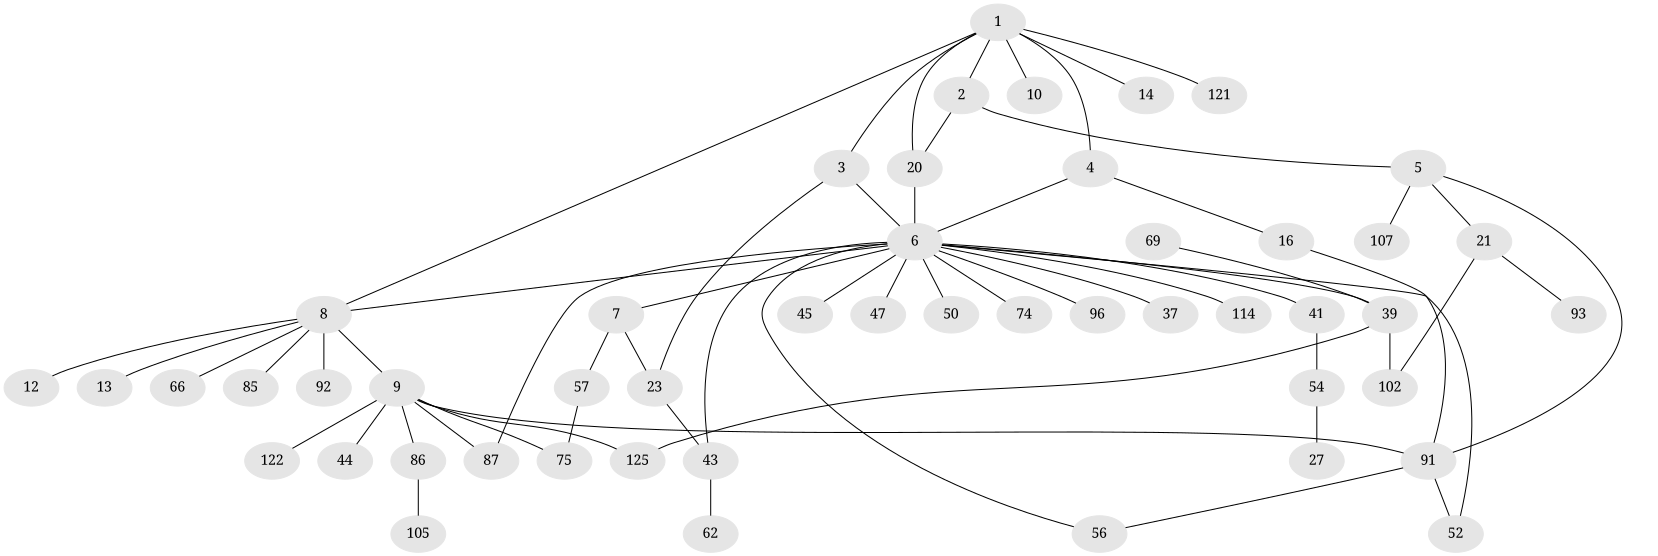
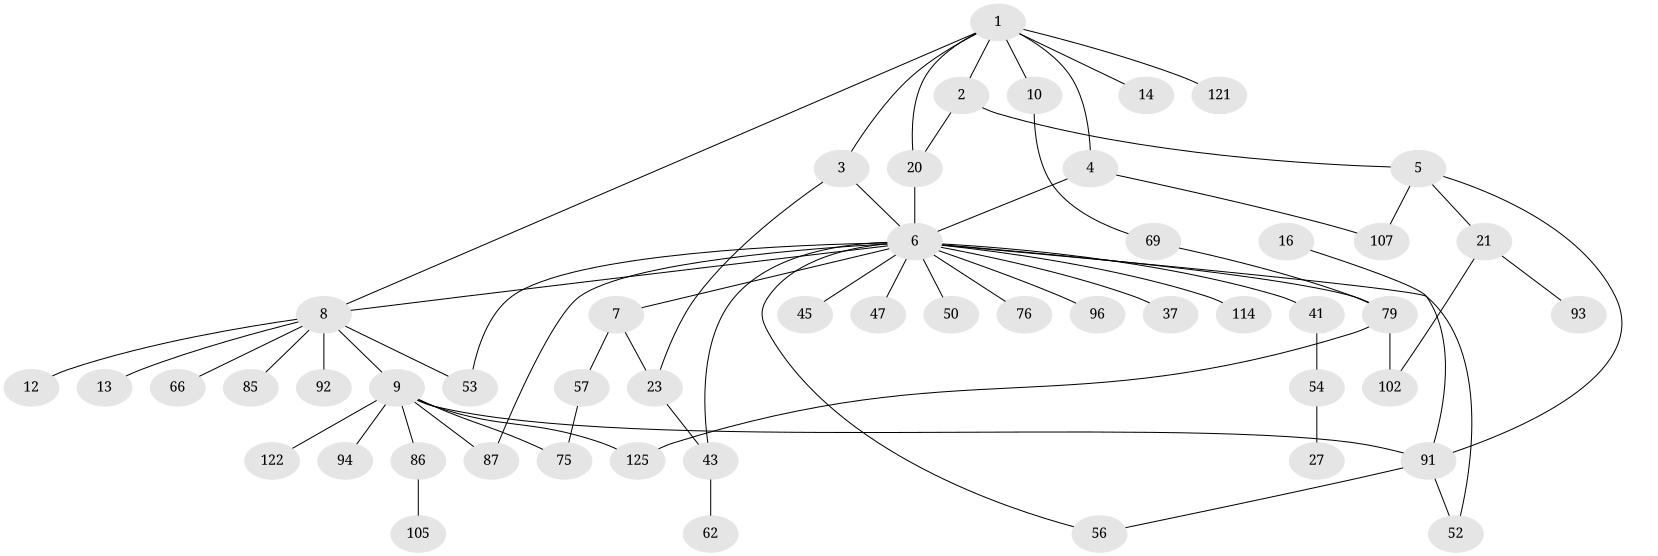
edge "10" -- "69": added
edge "4" -- "16": now "4" -- "107"
node "74": label "74" -> "76"
node "39": label "39" -> "79"
node "53": added
node "44": label "44" -> "94"
